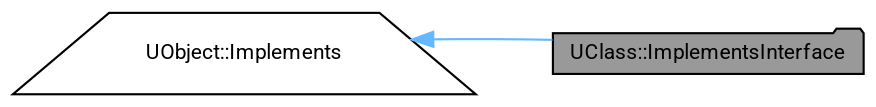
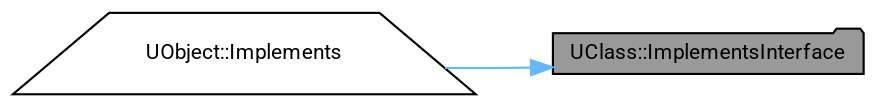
edge "UClass::ImplementsInterface" -> "UObject::Implements": reversed
